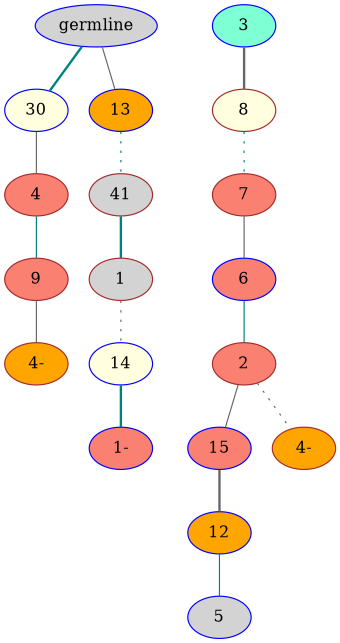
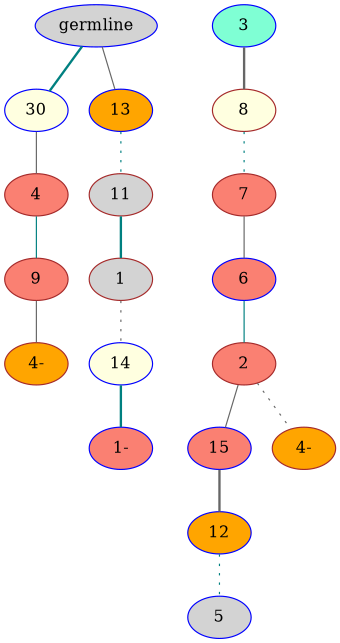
node "41": label "41" -> "11"
edge "12" -- "5": style solid -> dotted
